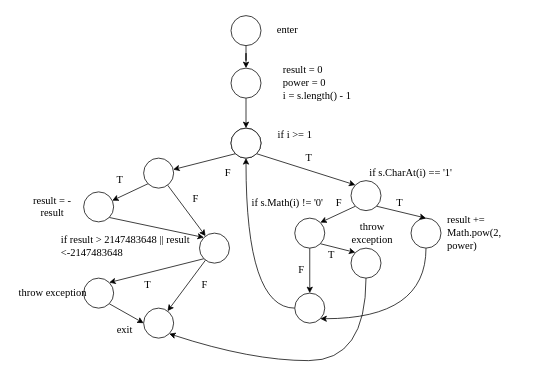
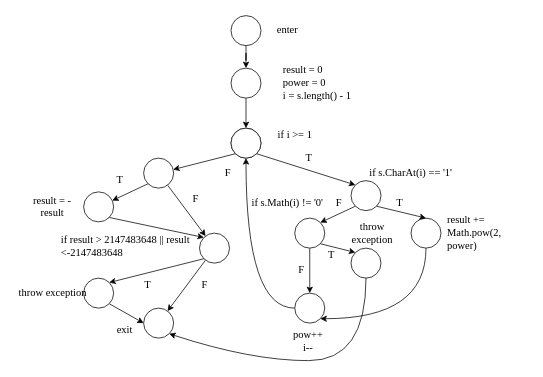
node "pow++ i--": added
